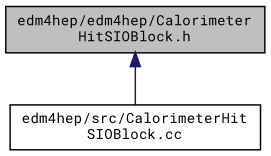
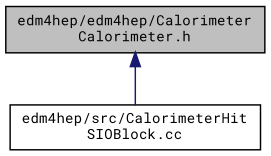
node "edm4hep/edm4hep/Calorimeter HitSIOBlock.h": label "edm4hep/edm4hep/Calorimeter HitSIOBlock.h" -> "edm4hep/edm4hep/Calorimeter Calorimeter.h"
